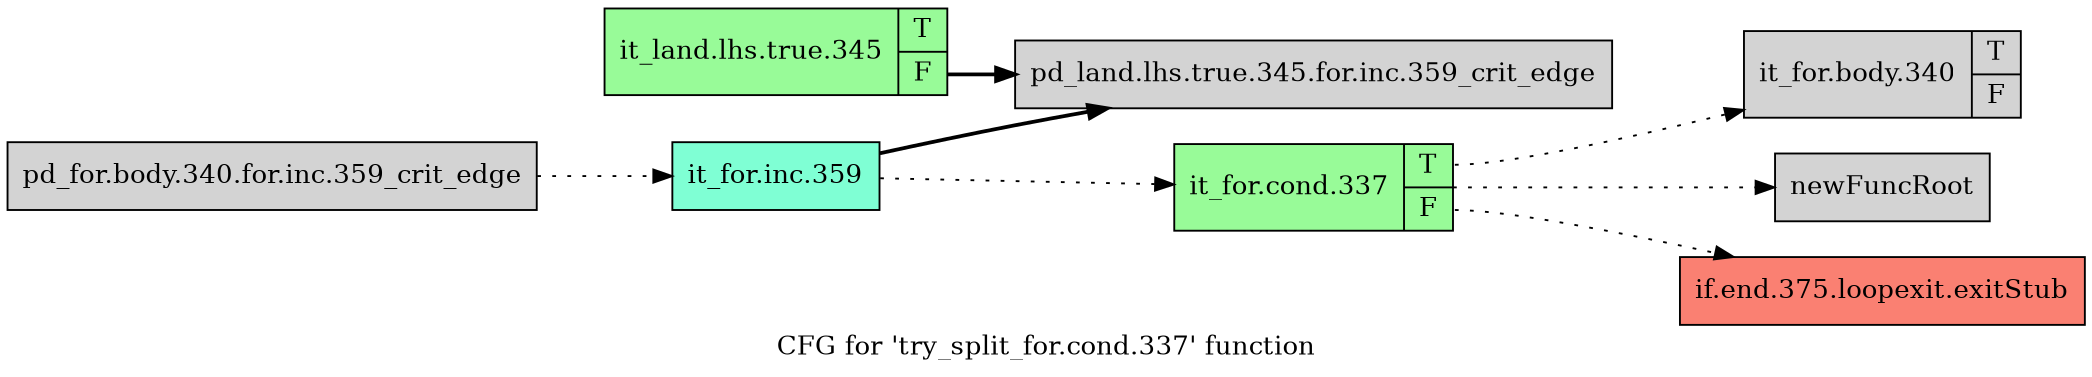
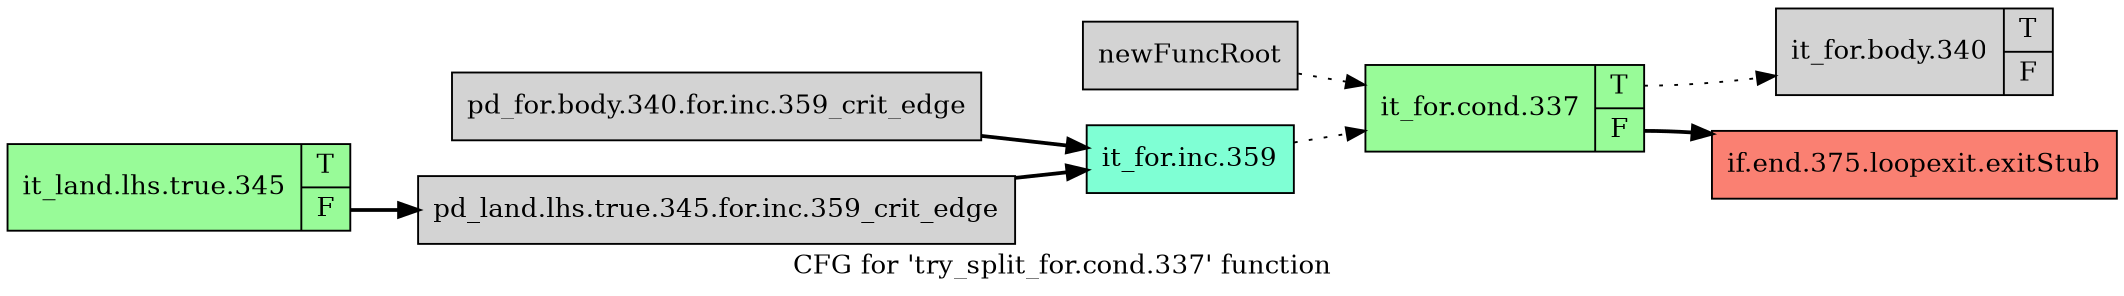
edge "it_for.inc.359" -> "pd_land.lhs.true.345.for.inc.359_crit_edge": reversed
edge "pd_for.body.340.for.inc.359_crit_edge" -> "it_for.inc.359": style dotted -> bold
edge "it_for.cond.337" -> "newFuncRoot": reversed
edge "it_for.cond.337" -> "if.end.375.loopexit.exitStub": style dotted -> bold
